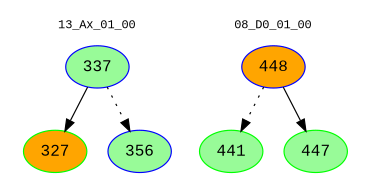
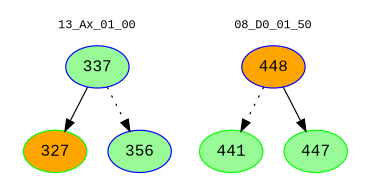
cluster "08_D0_01_00": label "08_D0_01_00" -> "08_D0_01_50"
